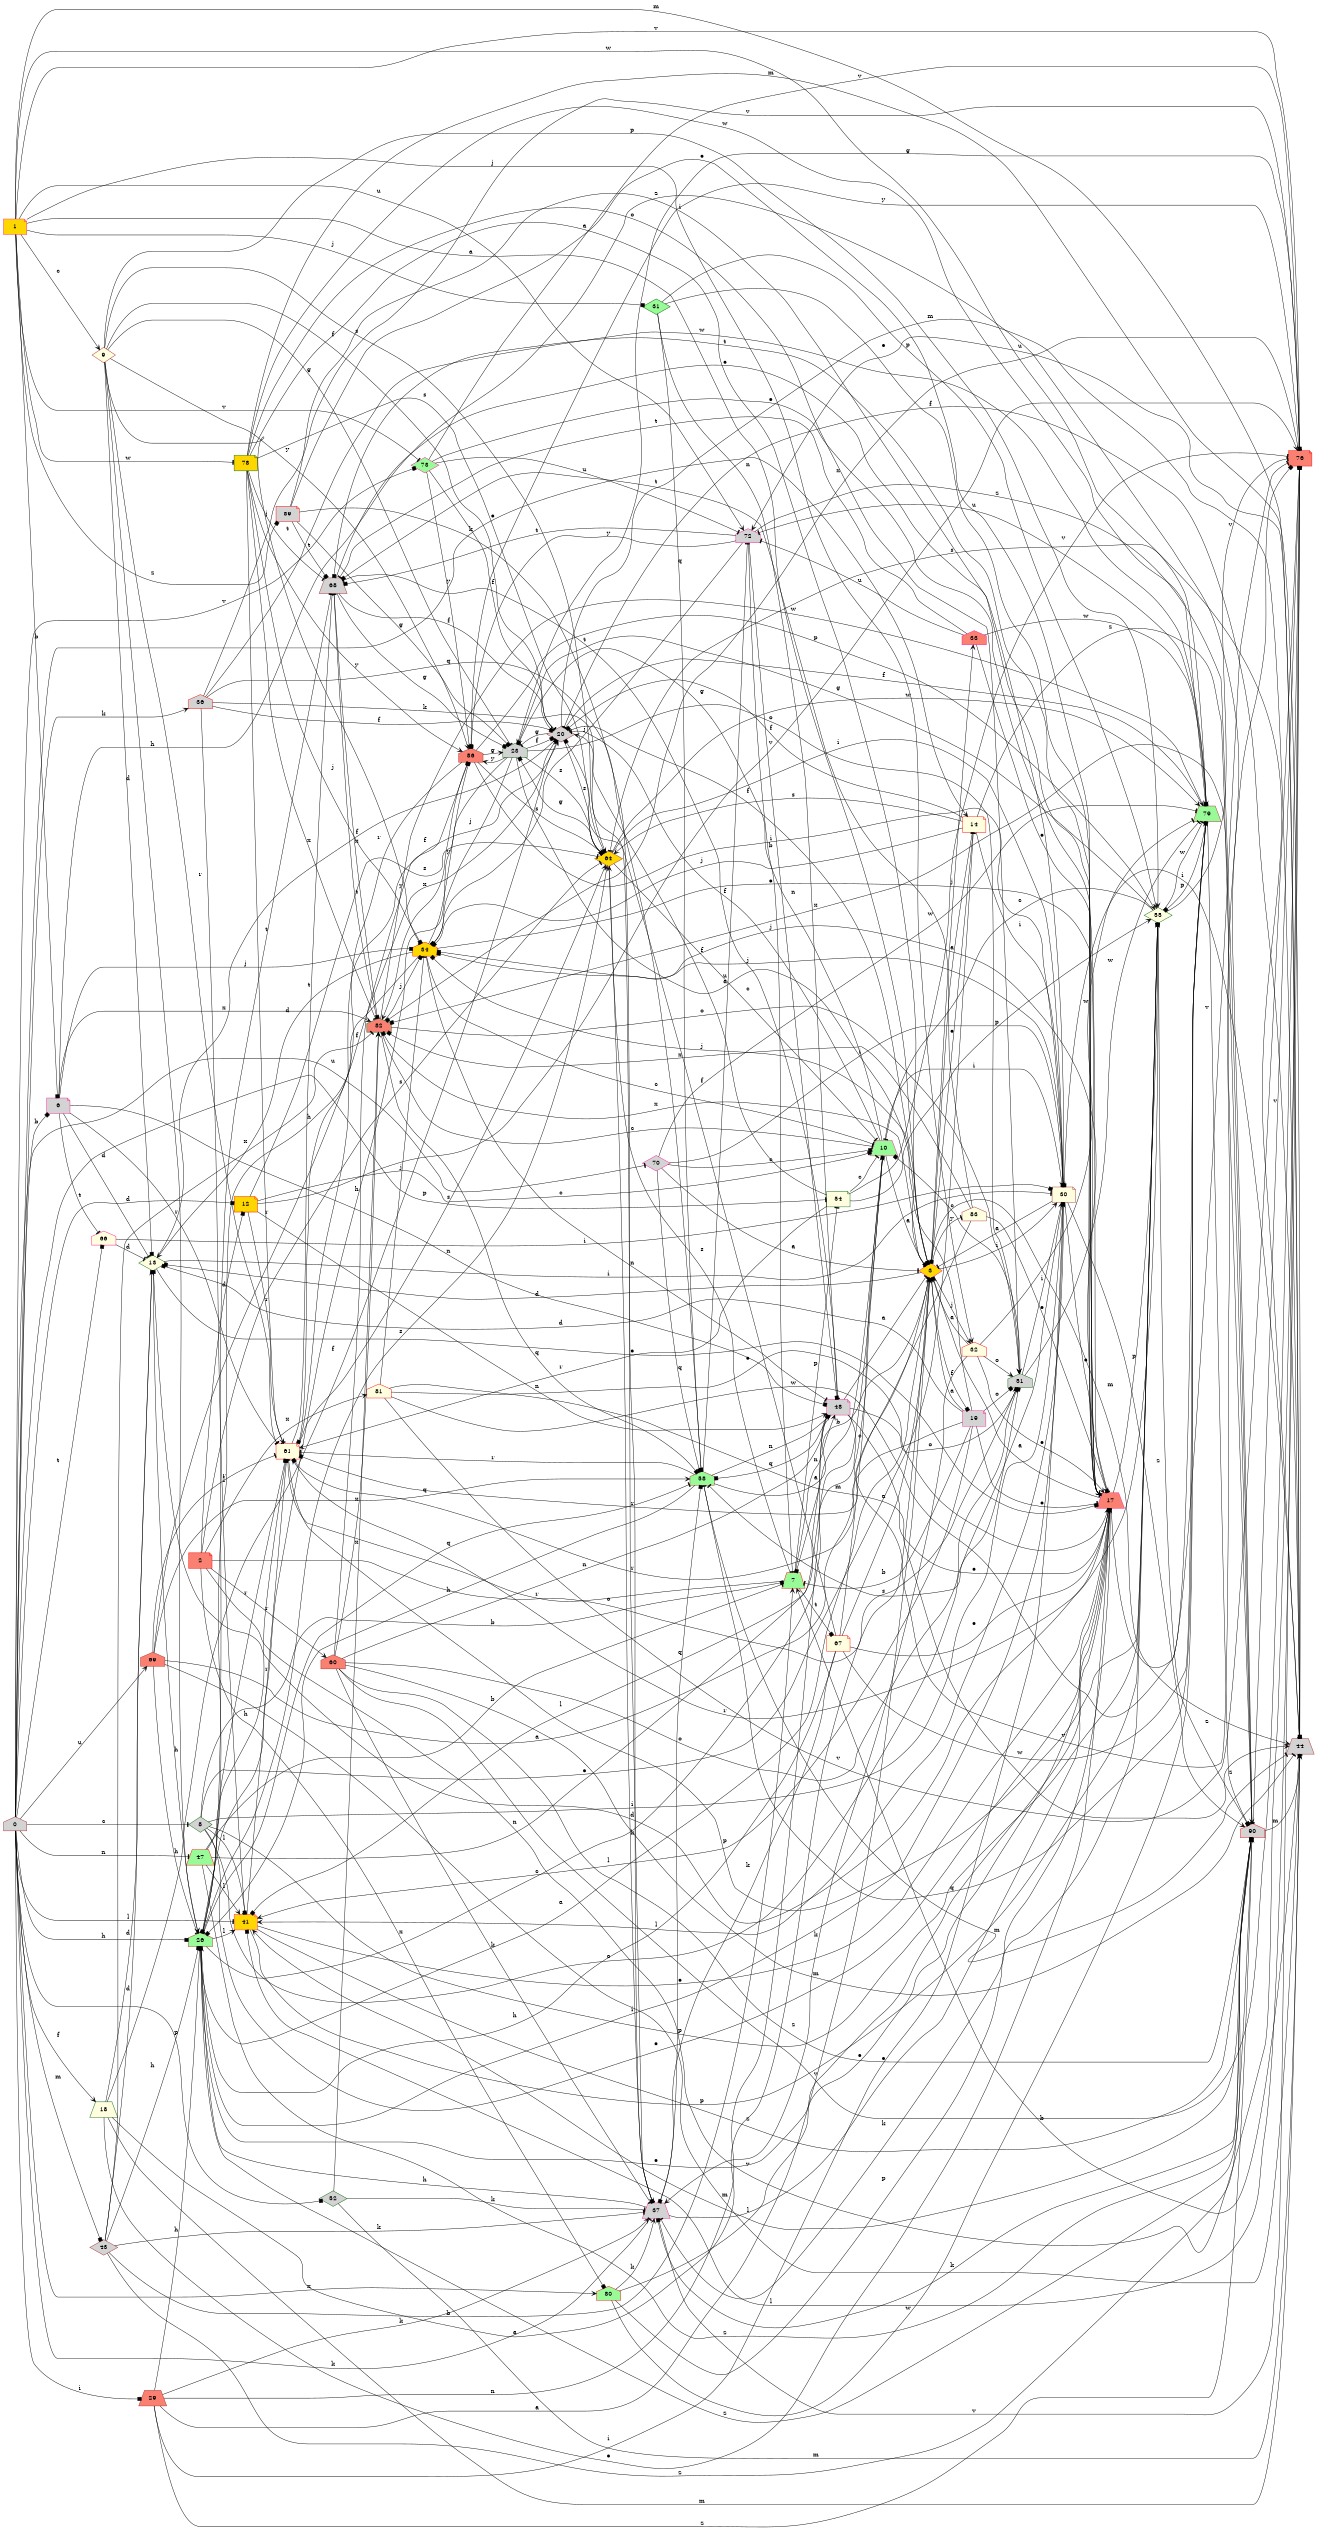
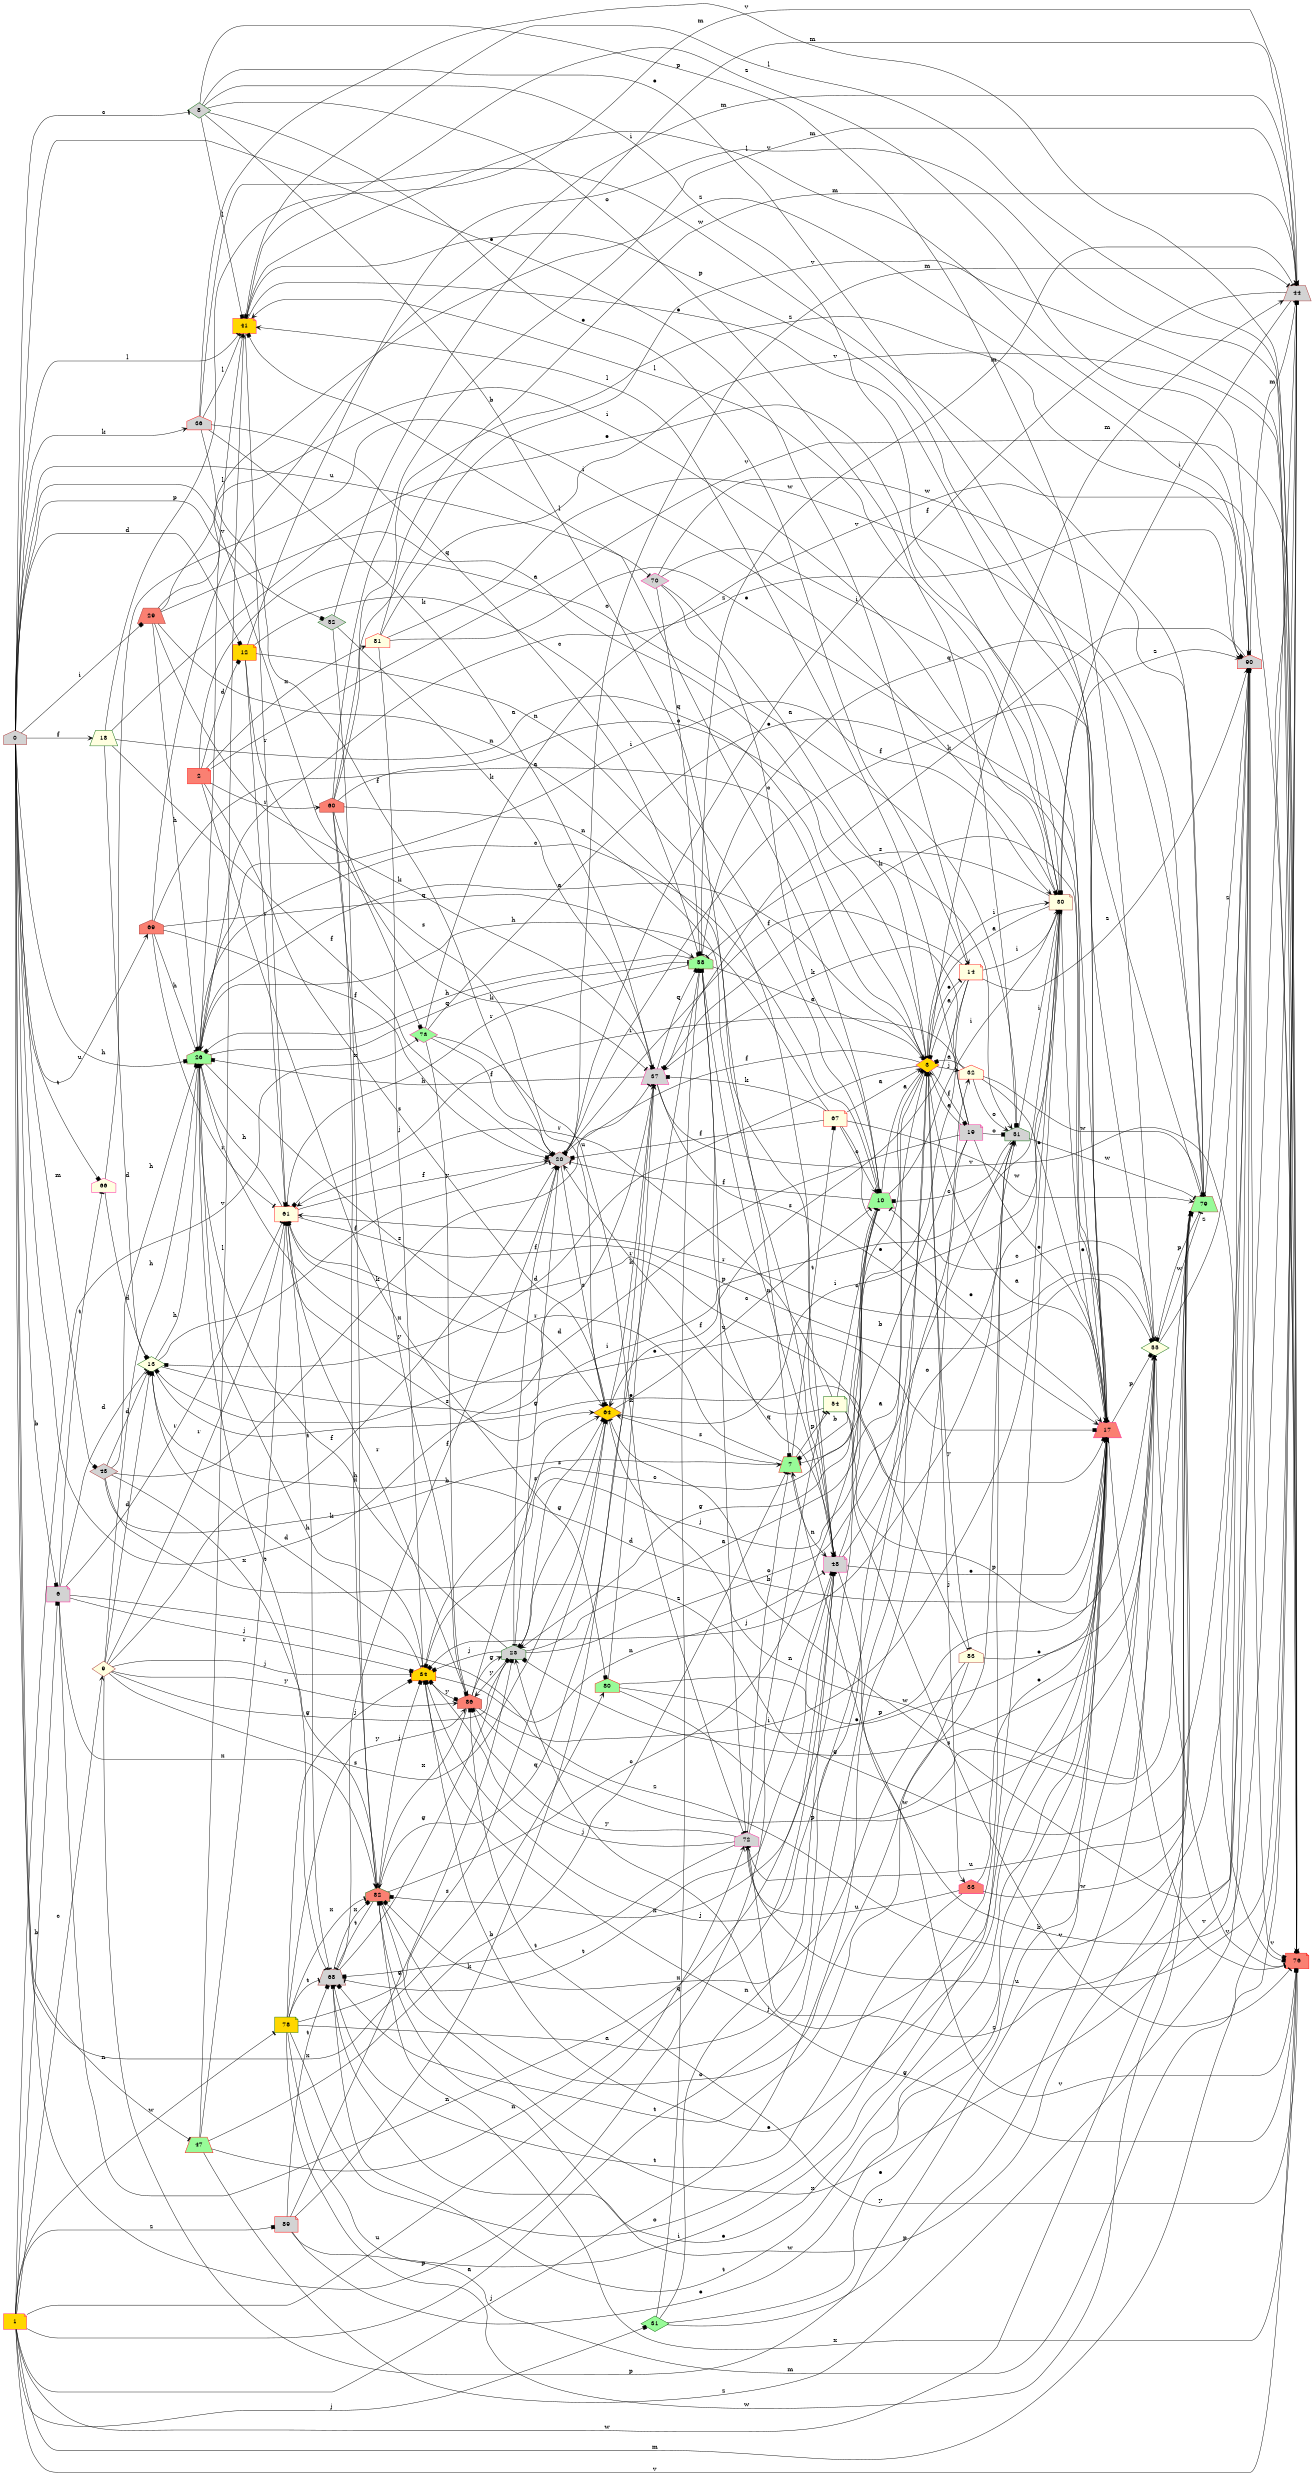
edge "78" -> "61": removed, label "r"
edge "26" -> "30": arrowhead box -> vee
